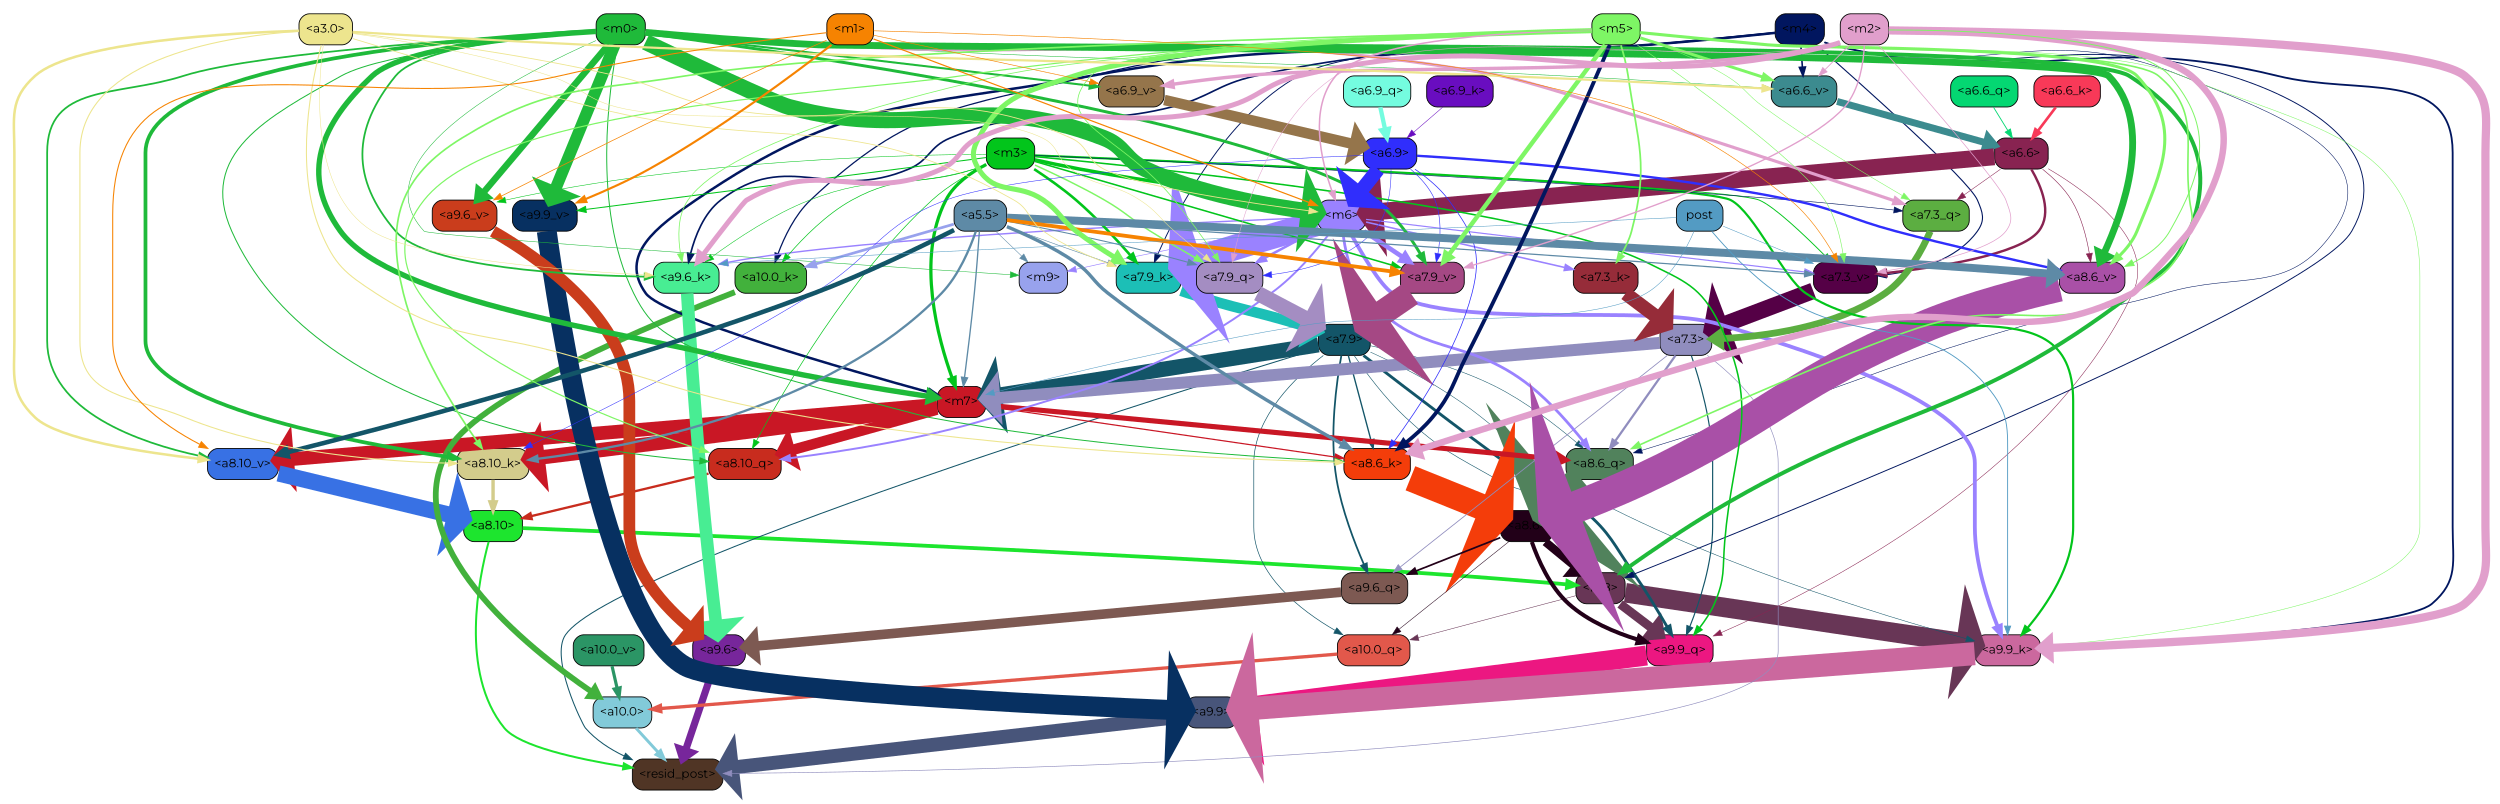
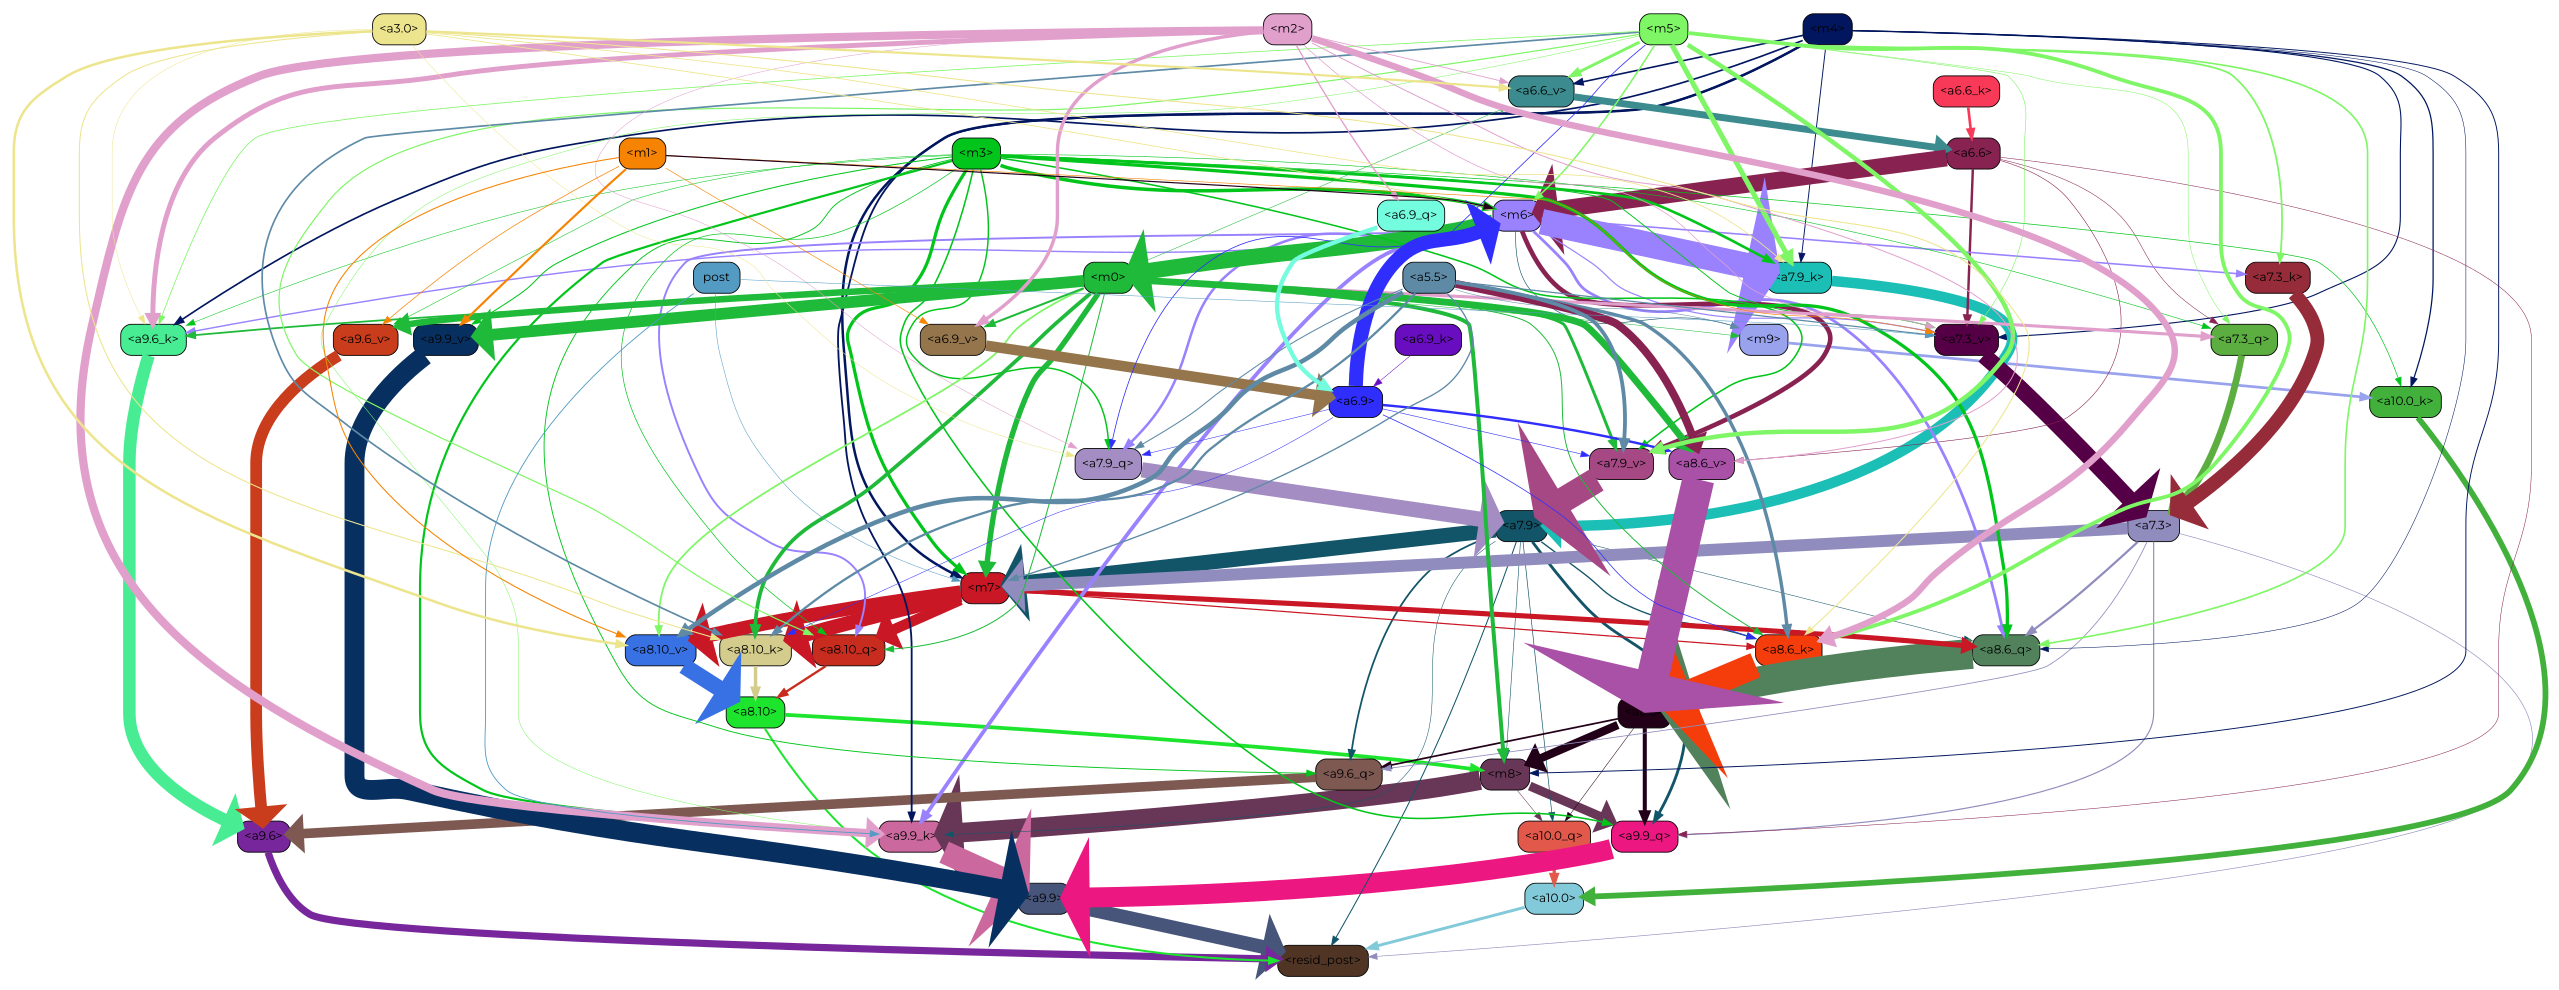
edge "<m5>" -> "<a7.9_q>": color #7ef665 -> #302efc
edge "<m5>" -> "<a8.6_v>": removed
edge "<m5>" -> "<a8.10_k>": color #7ef665 -> #5e8aa6
edge "<m0>" -> "<a8.10_v>": color #1fba3a -> #7ef665
edge "<m2>" -> "<a8.6_v>": color #7ef665 -> #e19fcc
node "<a6.6_q>": removed
edge "<m5>" -> "<m6>": color #e19fcc -> #7ef665
edge "<m1>" -> "<m6>": color #f68301 -> #220018
edge "<m0>" -> "<m6>": reversed
edge "<m3>" -> "<a7.3_q>": color #01165f -> #02c51b
edge "<m3>" -> "<a8.6_q>": added
edge "<m2>" -> "<a7.9_v>": now "<m2>" -> "<a6.9_q>"
edge "<m3>" -> "<a7.9_q>": color #7ef665 -> #02c51b
edge "<a5.5>" -> "<a10.0_k>": now "<m9>" -> "<a10.0_k>"
edge "<a5.5>" -> "<a8.6_v>": color #5e8aa6 -> #882351
edge "<a5.5>" -> "<a7.9_k>": removed
edge "post" -> "<a9.6_k>": removed
edge "<m6>" -> "<m9>": color #9a82ff -> #135568
edge "<m6>" -> "<a7.9_v>": color #9a82ff -> #882351
edge "<a5.5>" -> "<a7.9_v>": color #f68301 -> #5e8aa6
edge "<m5>" -> "<a8.6_k>": color #01165f -> #7ef665
edge "<a5.5>" -> "<a8.10_v>": color #135568 -> #5e8aa6
edge "<a7.3>" -> "<a9.9_q>": color #135568 -> #908dbe
node "<a10.0_v>": removed
edge "<m3>" -> "<a9.6_q>": added
